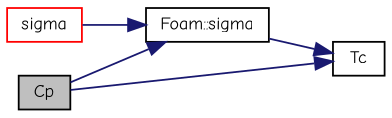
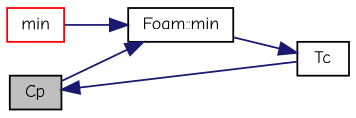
node "sigma": label "sigma" -> "min"
node "Foam::sigma": label "Foam::sigma" -> "Foam::min"
edge "Cp" -> "Tc": reversed
